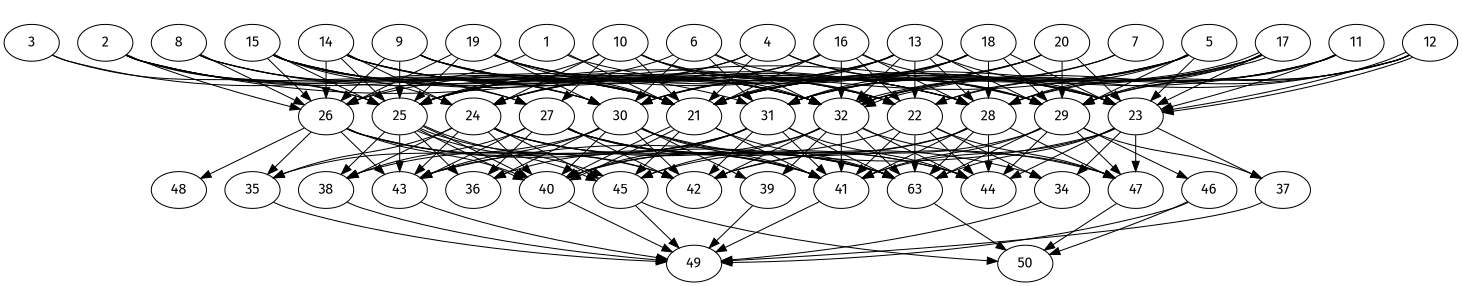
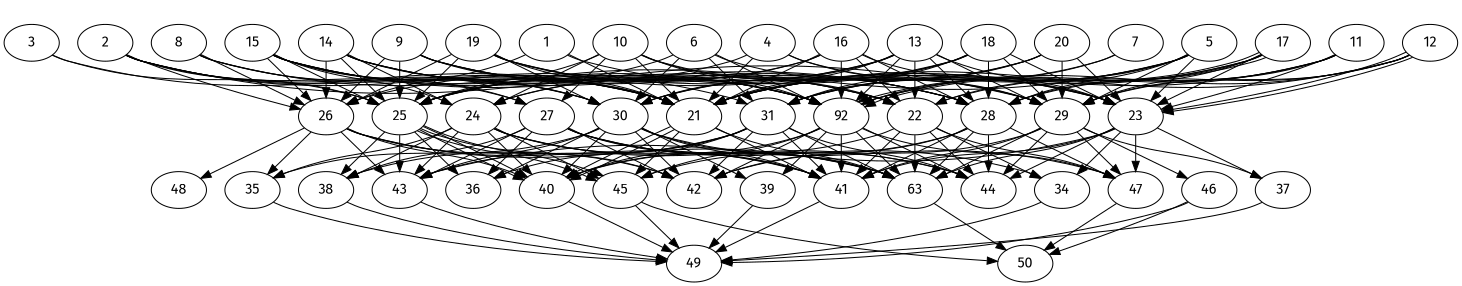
edge "4" -> "24": removed
node "32": label "32" -> "92"
